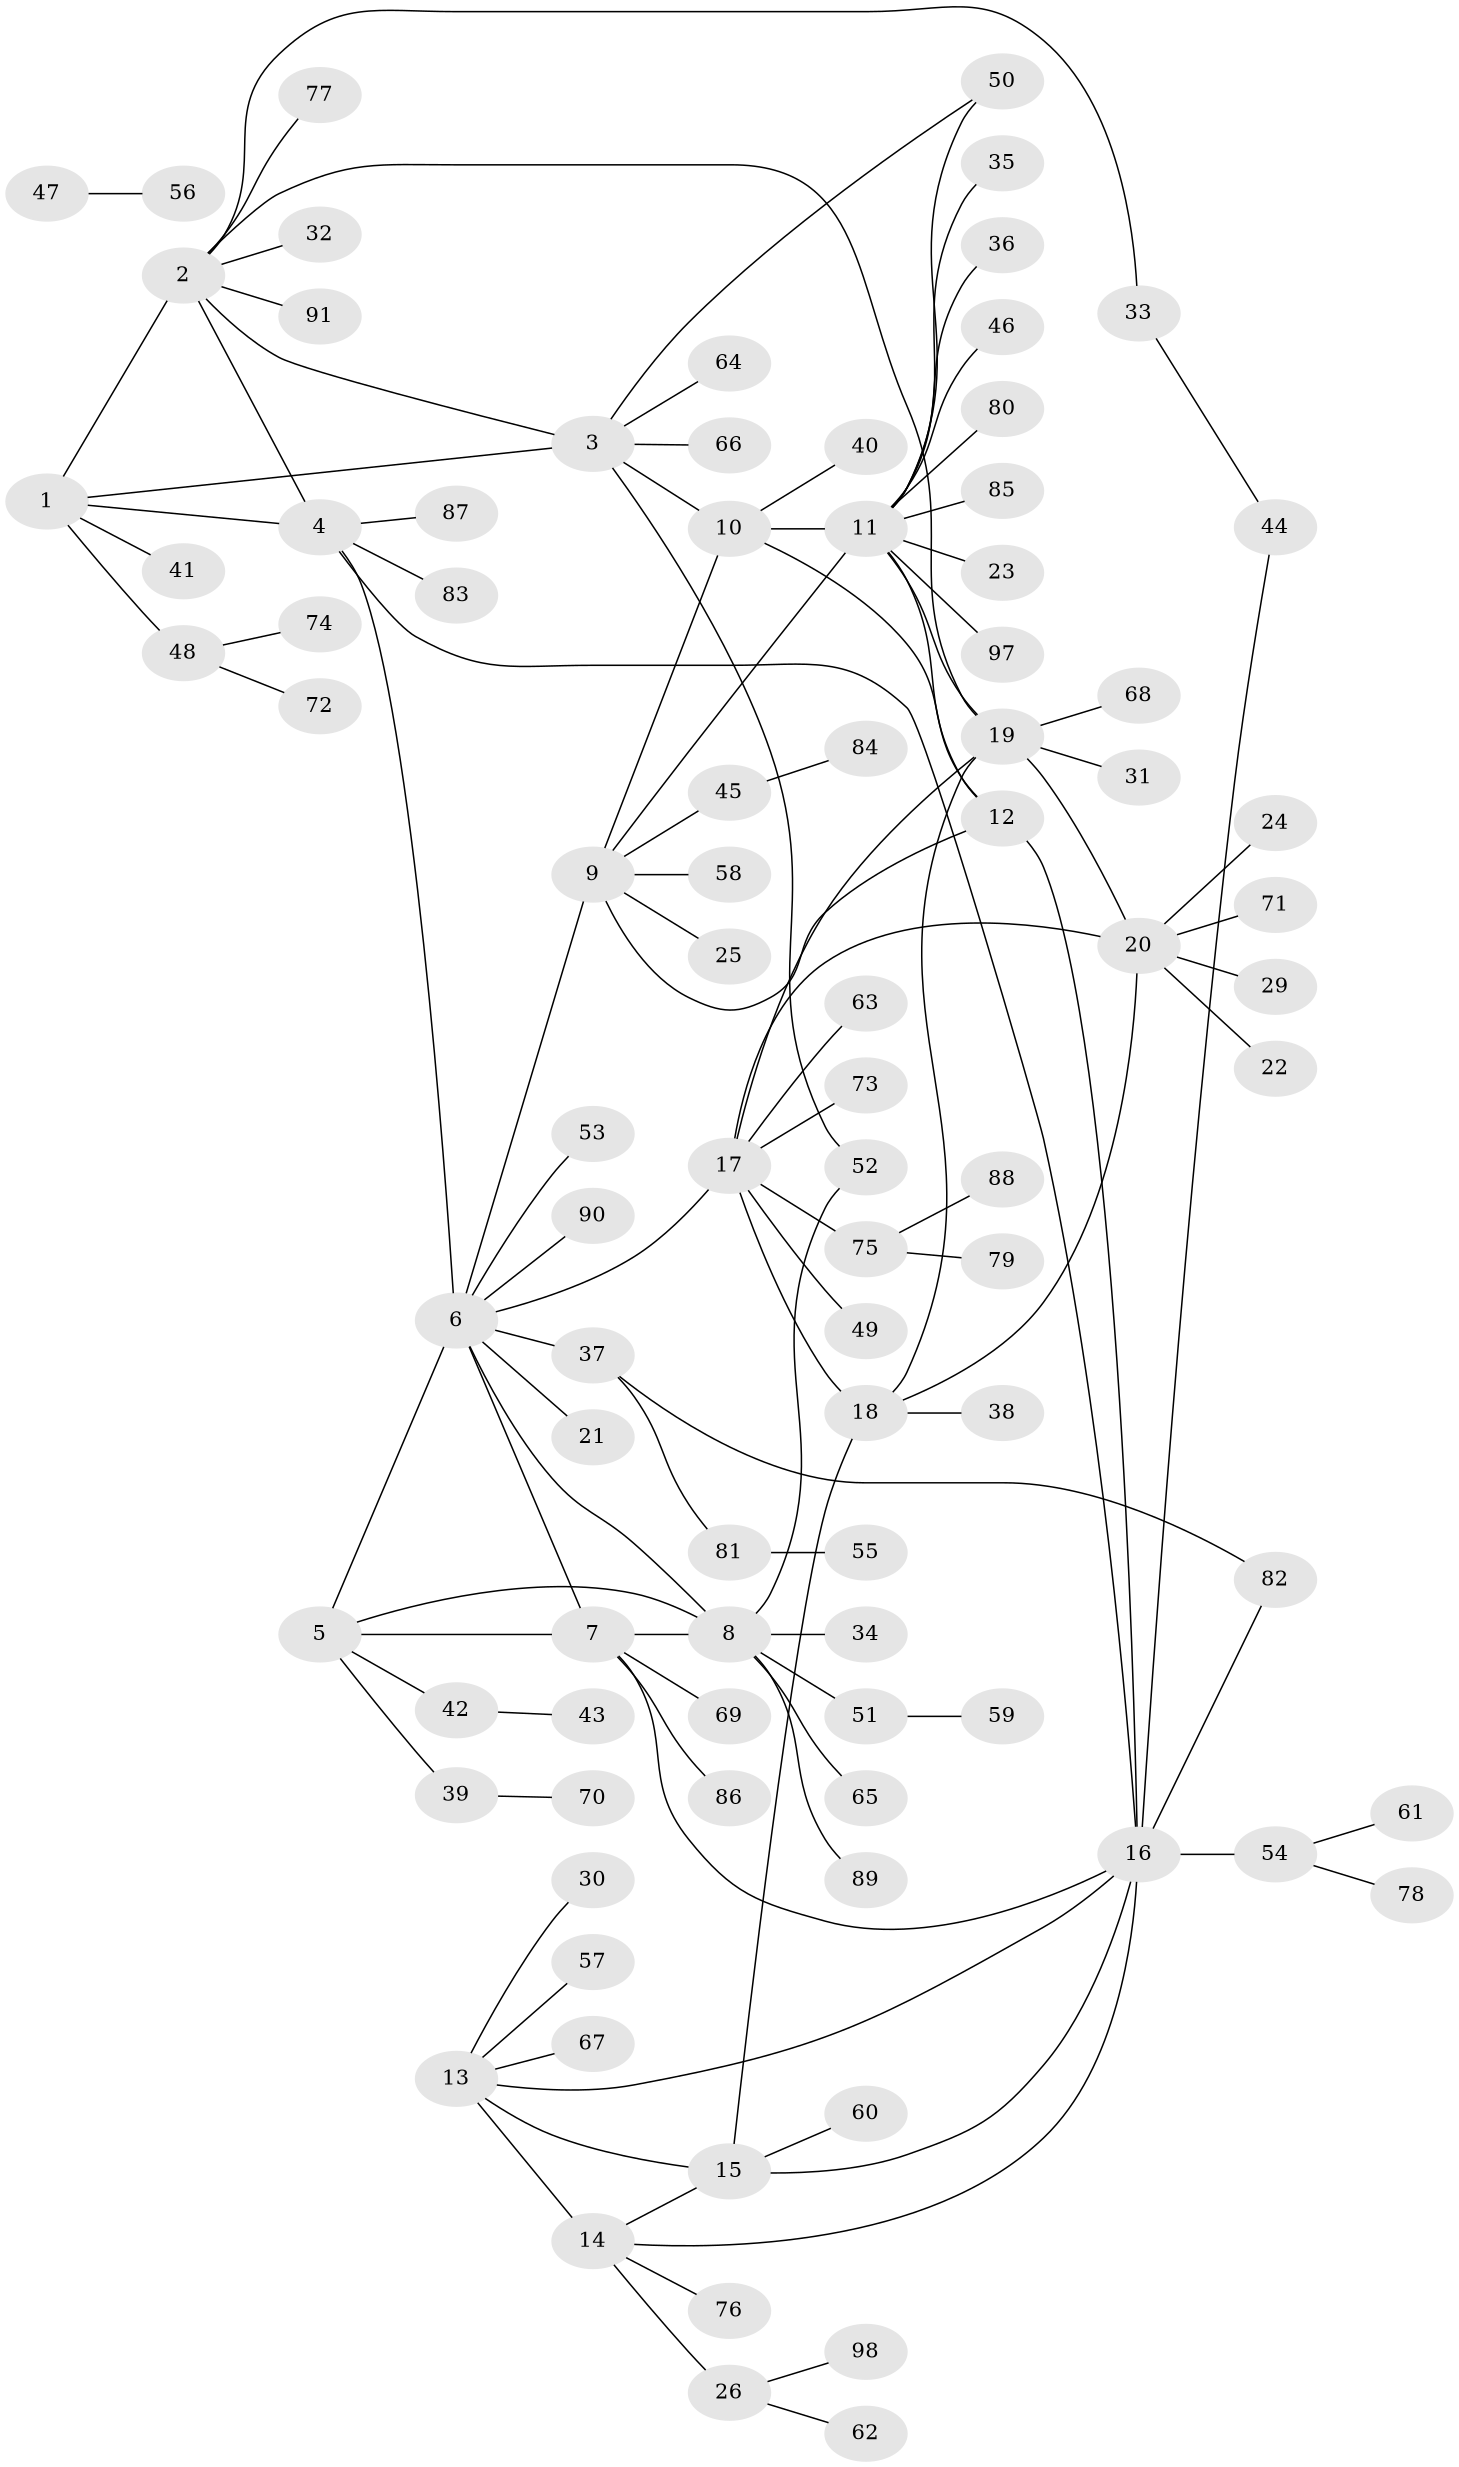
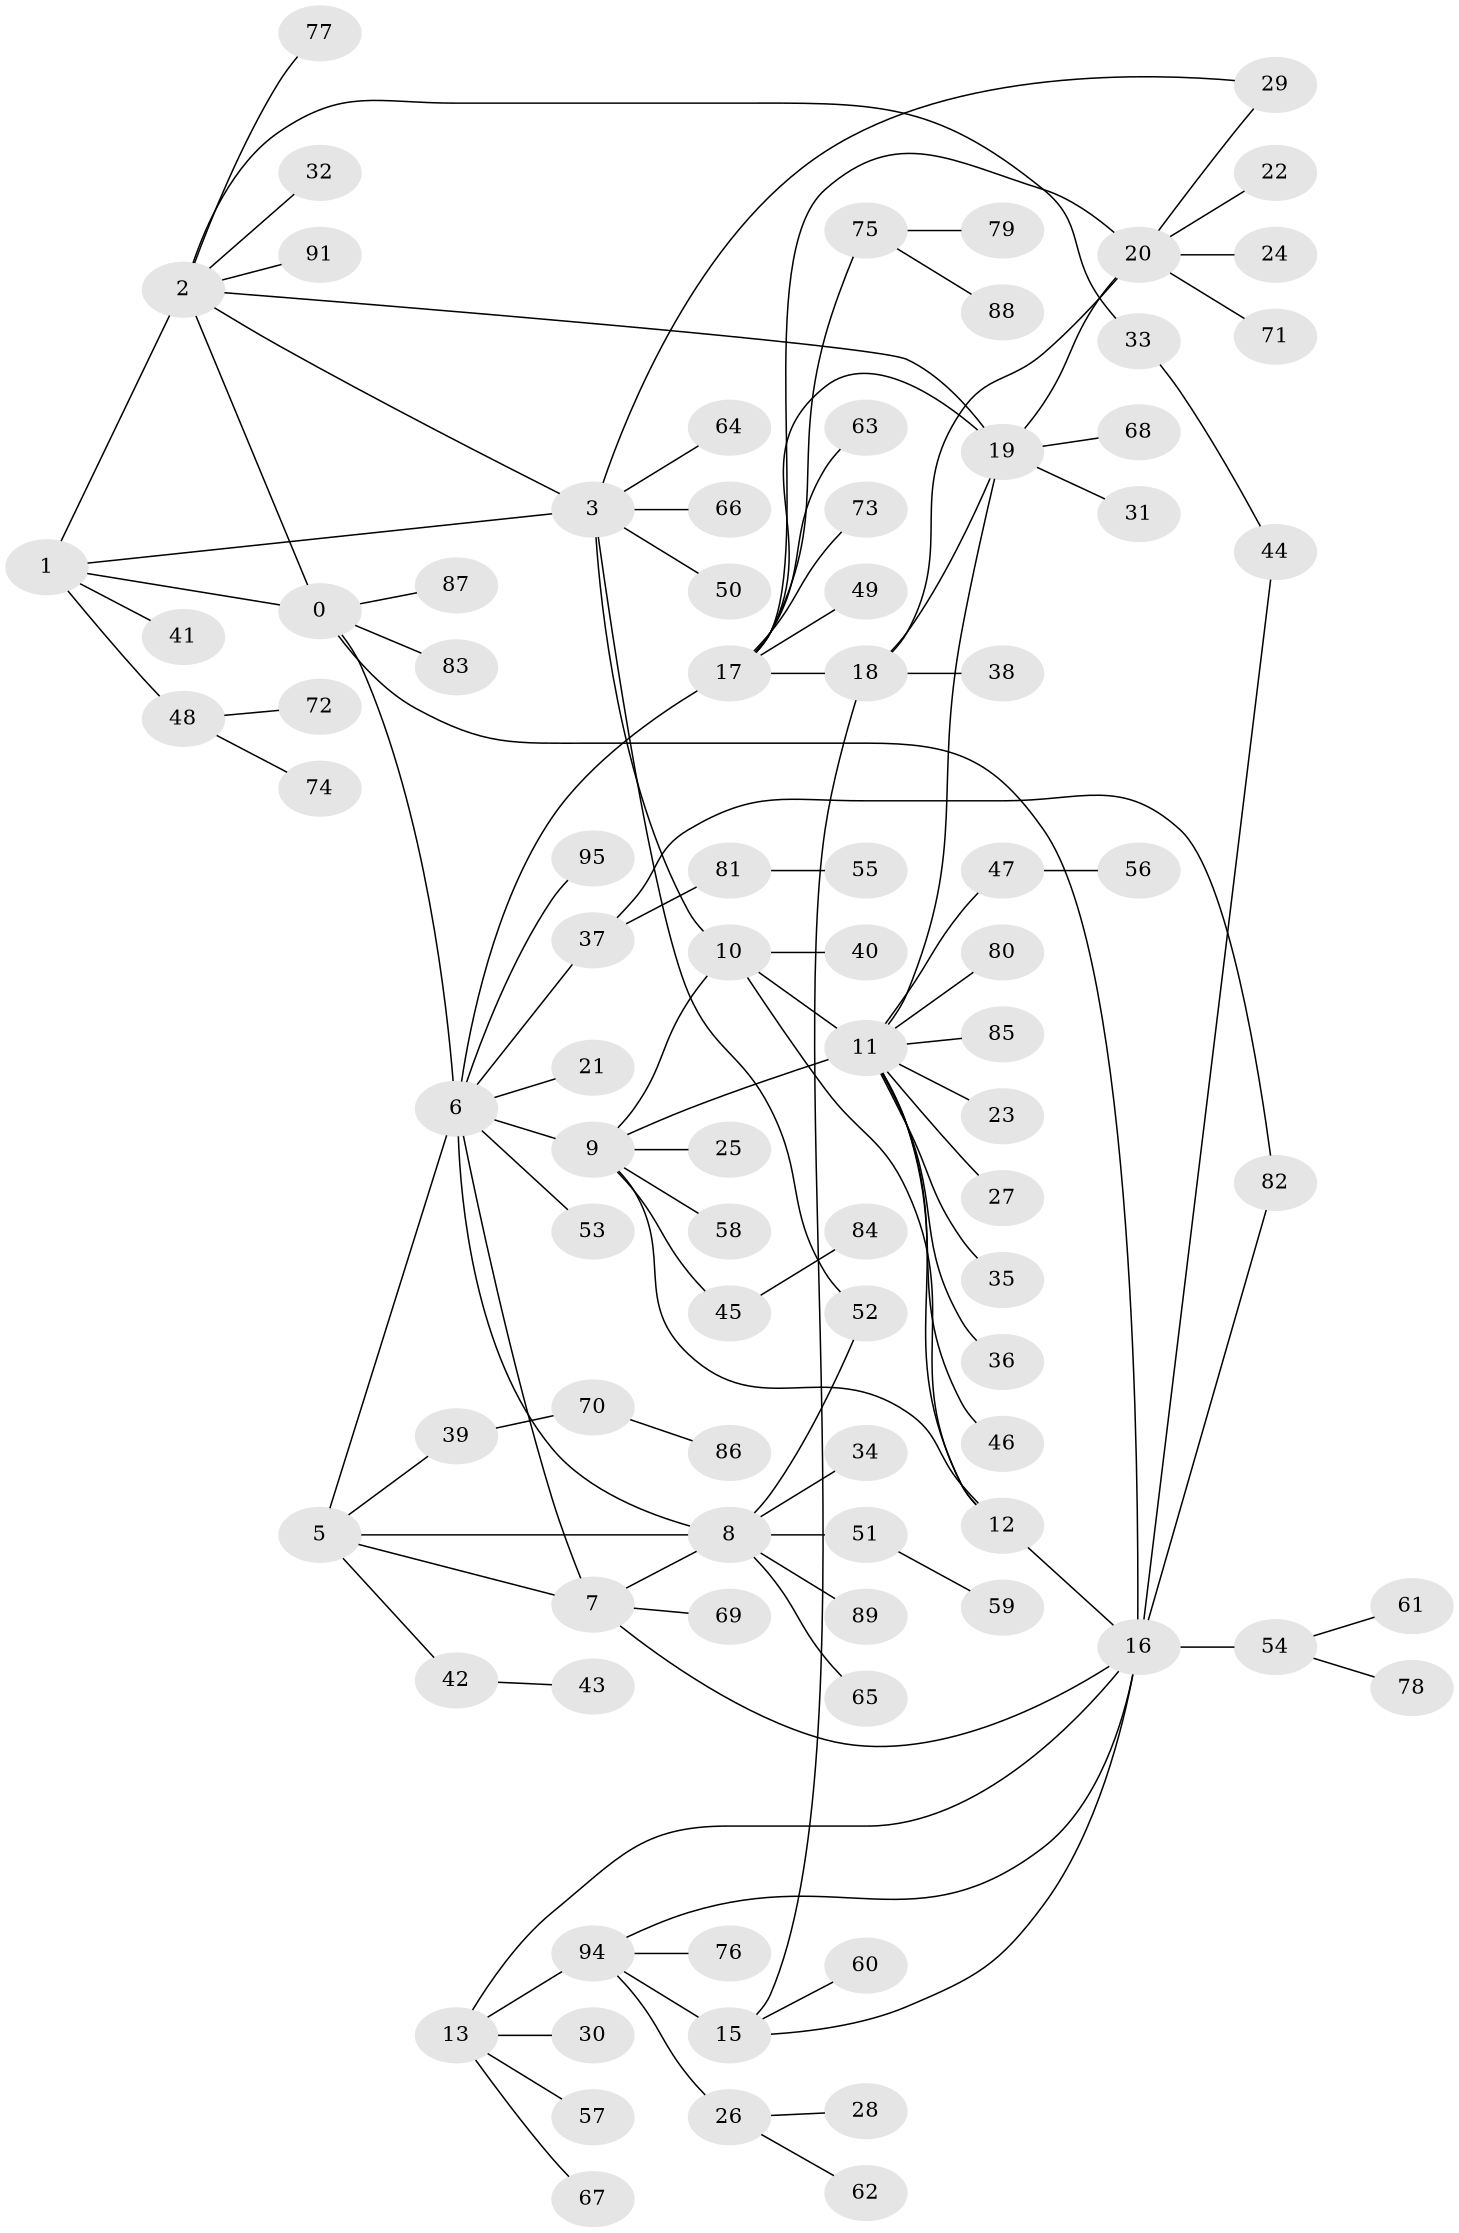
edge "29" -- "3": added
edge "50" -- "11": now "47" -- "11"
node "4": label "4" -> "0"
node "97": label "97" -> "27"
node "90": label "90" -> "95"
edge "7" -- "86": now "70" -- "86"
edge "13" -- "15": removed
node "14": label "14" -> "94"
node "98": label "98" -> "28"
